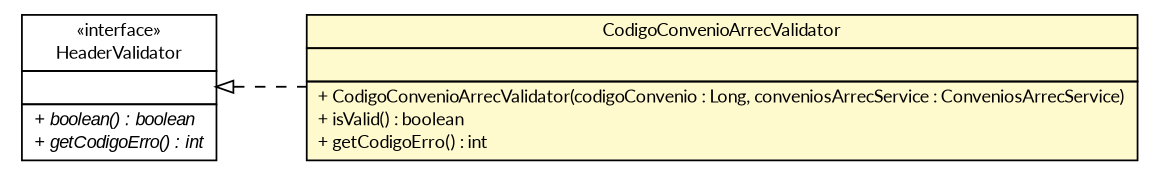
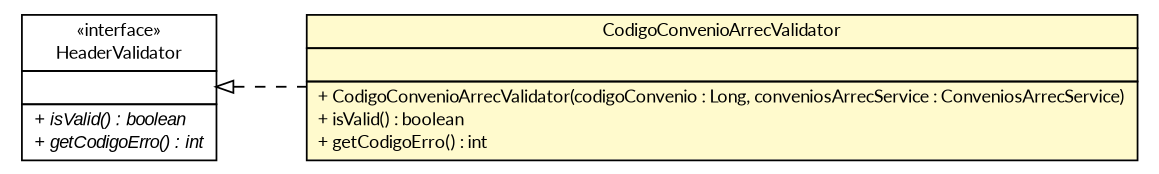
node "HeaderValidator": text "+ boolean() : boolean" -> "+ isValid() : boolean"
